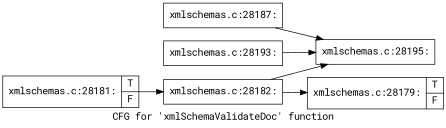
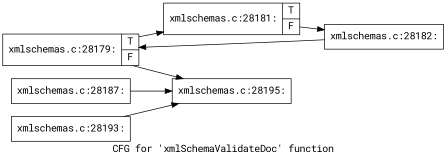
edge "xmlschemas.c:28179:" -> "xmlschemas.c:28181:": added
edge "xmlschemas.c:28182:" -> "xmlschemas.c:28195:": now "xmlschemas.c:28179:" -> "xmlschemas.c:28195:"
